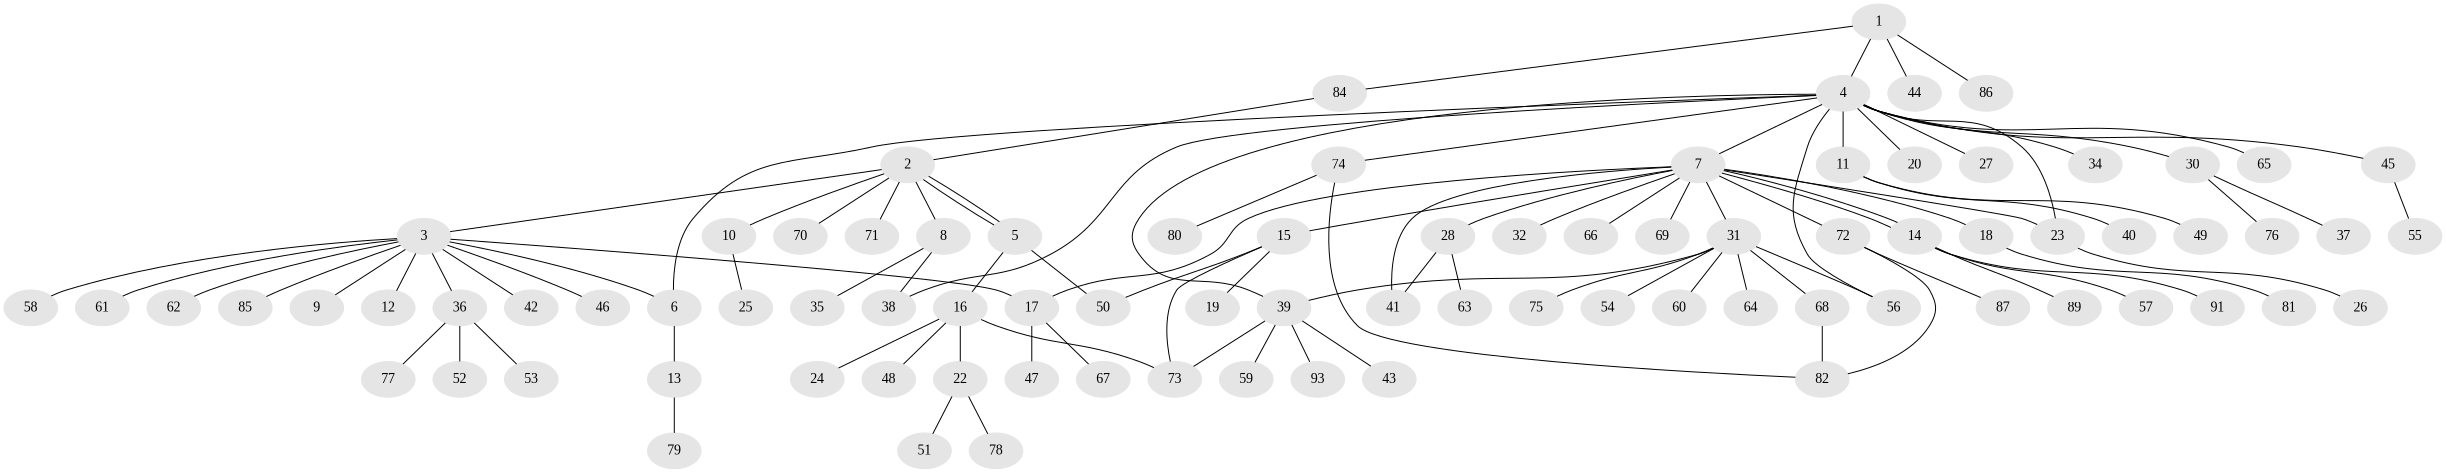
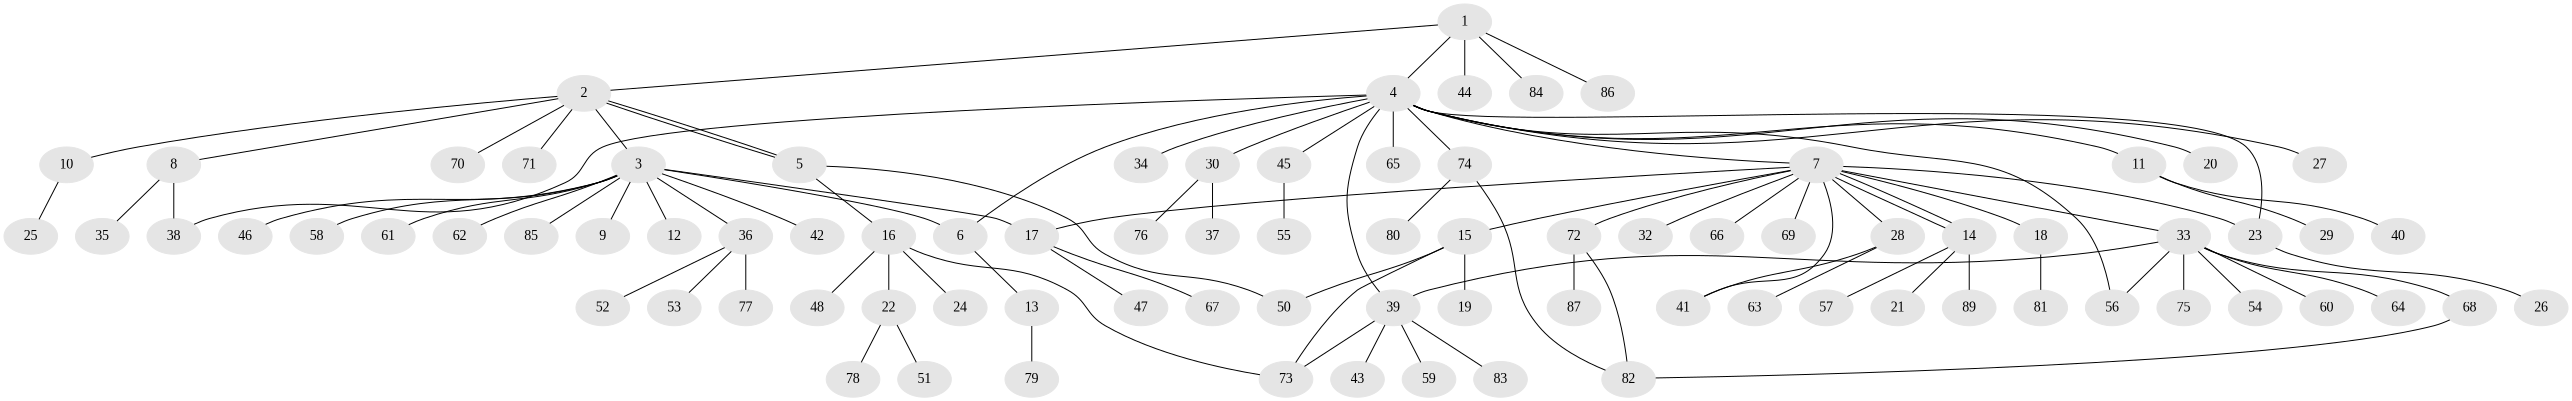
edge "84" -- "2": now "1" -- "2"
node "31": label "31" -> "33"
node "49": label "49" -> "29"
node "91": label "91" -> "21"
node "93": label "93" -> "83"
